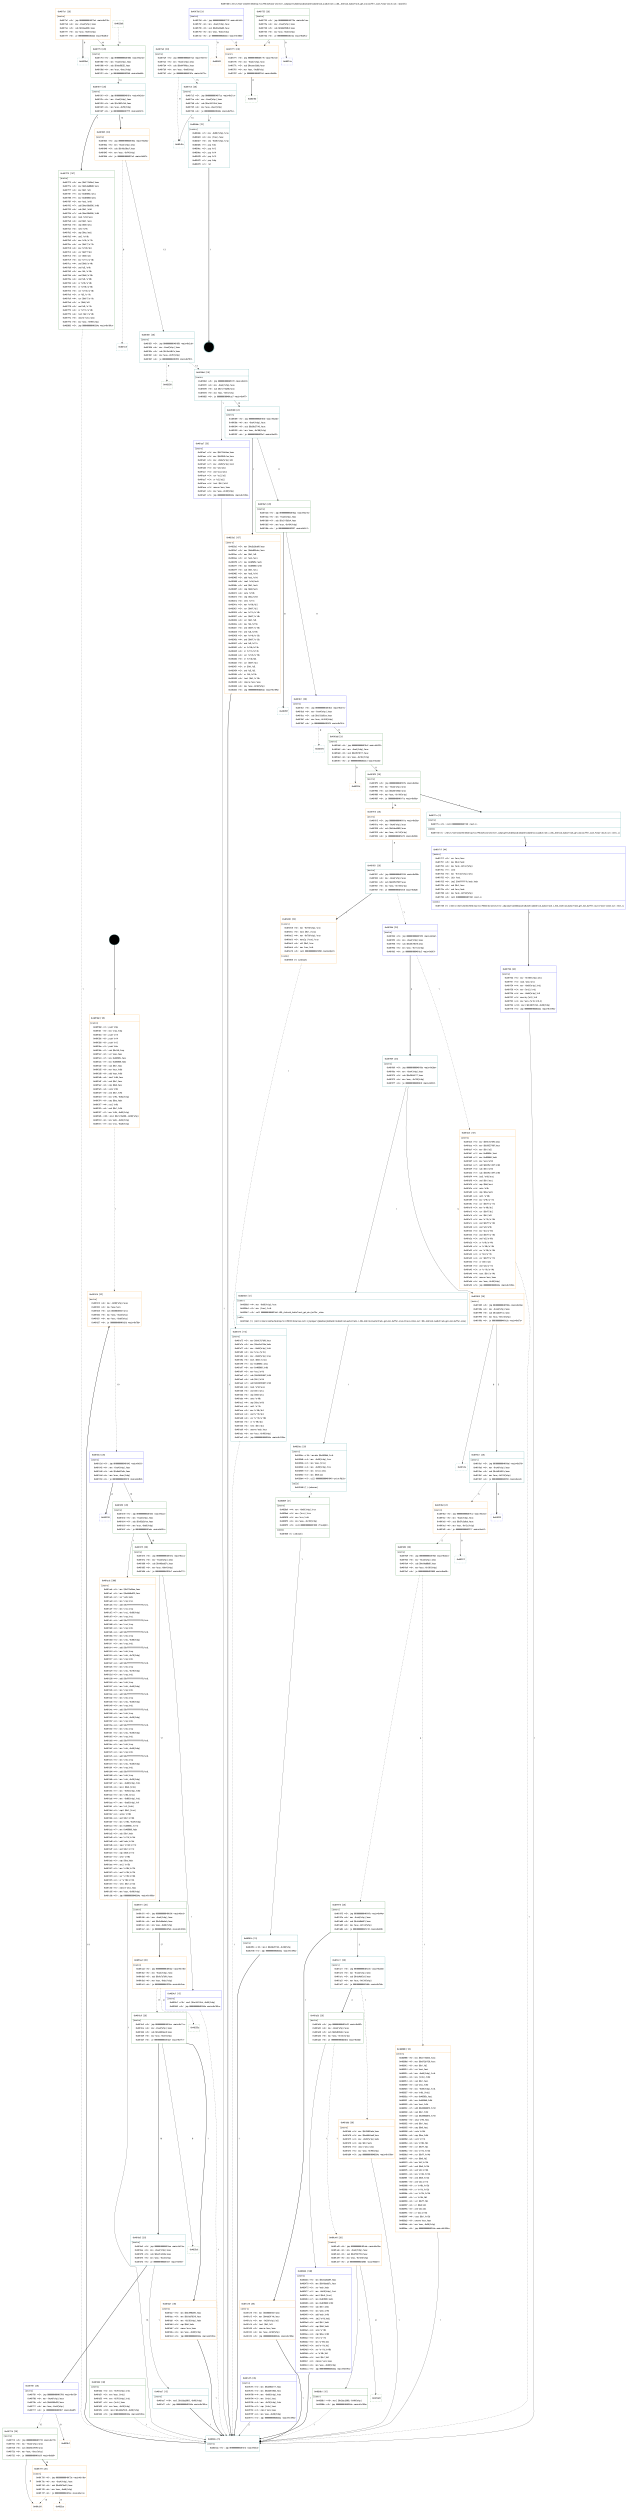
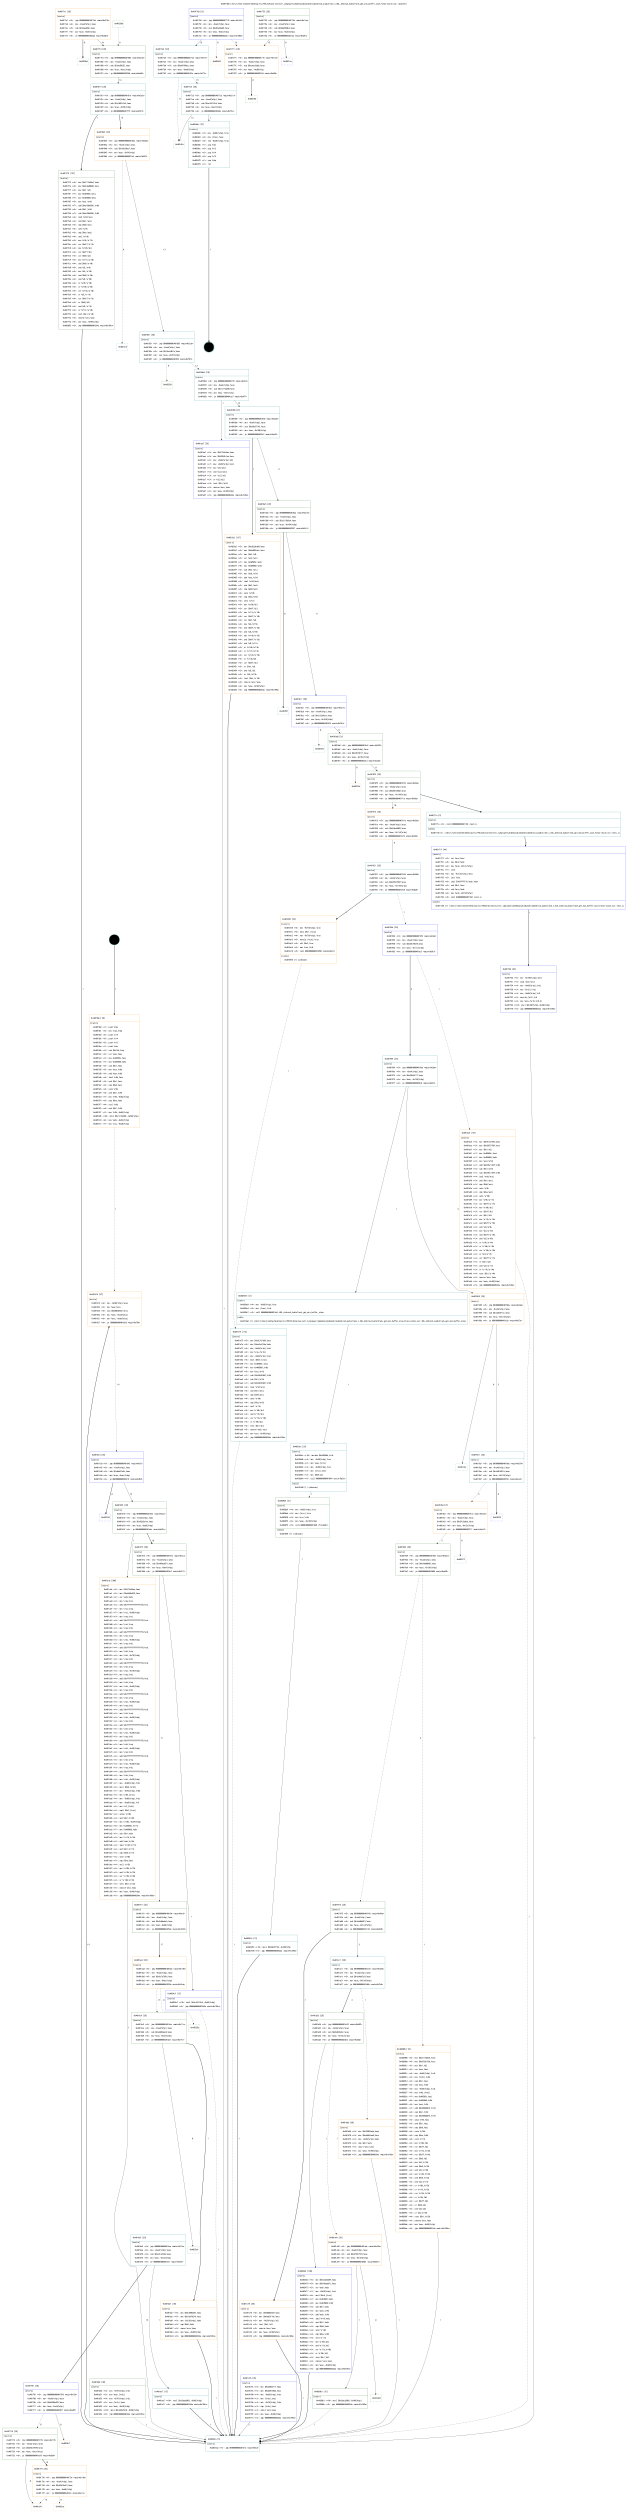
edge "0x40178d [28]" -> "0x4017a9 [28]": added, label "15"
edge "0x401f75 [147]" -> "0x40264a [5]": style dashed -> bold
edge "0x4016c9 [28]" -> "0x4016e5 [28]": removed, label "16"
